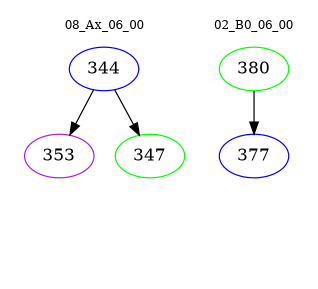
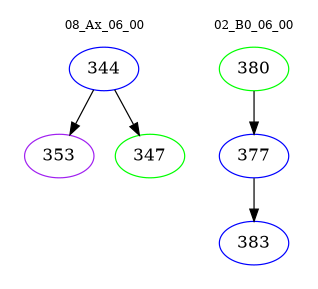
node "383": added
